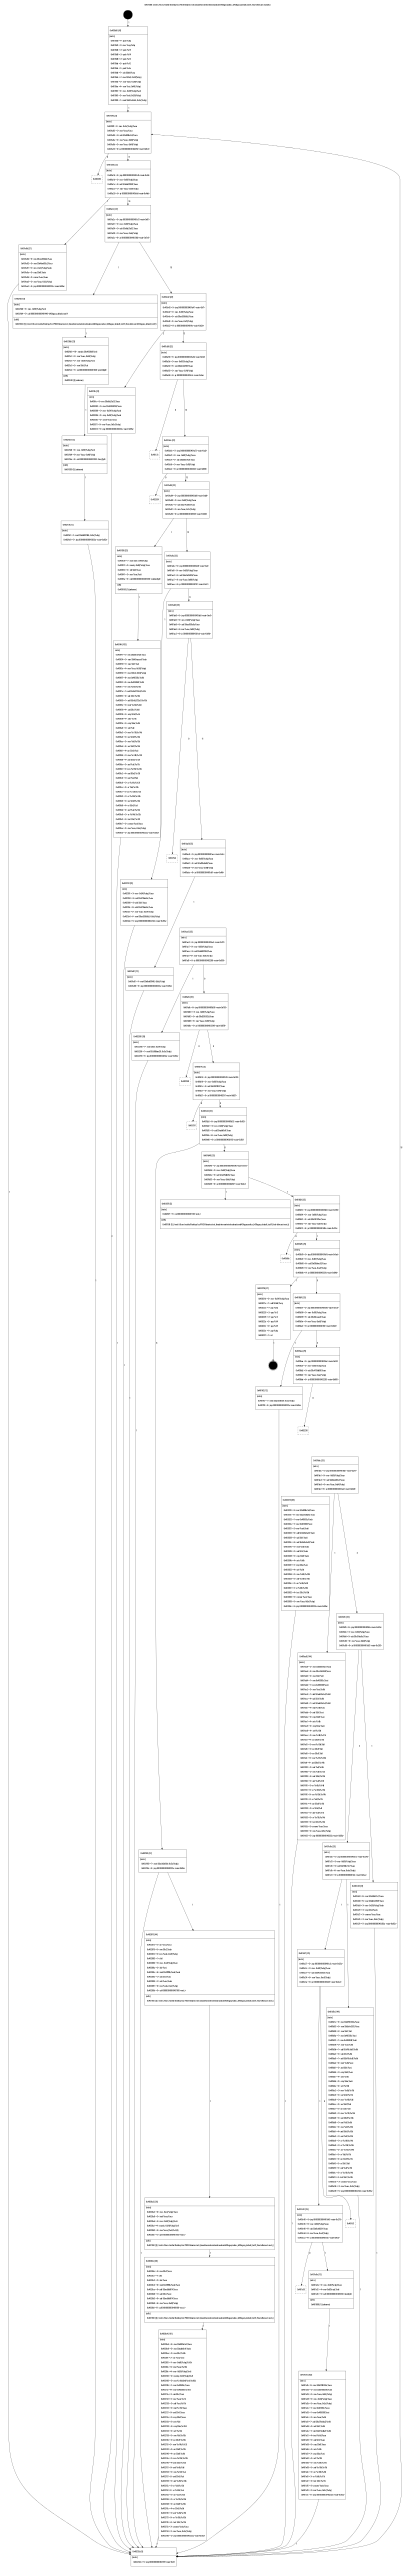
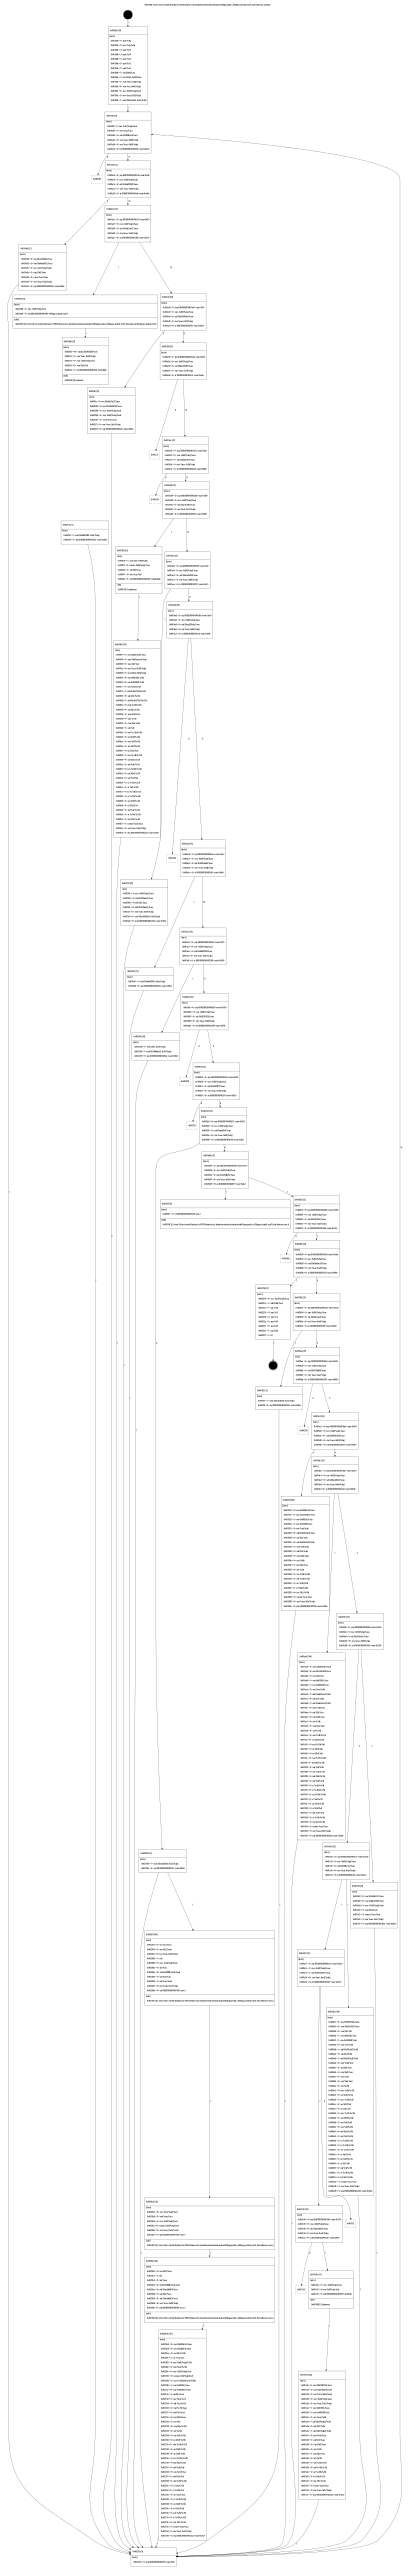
node "0x4021d0 [15]": removed
edge "0x401ac9 [25]" -> "0x401ae2 [25]": added, label "10"
node "0x401bc3 [25]": added
